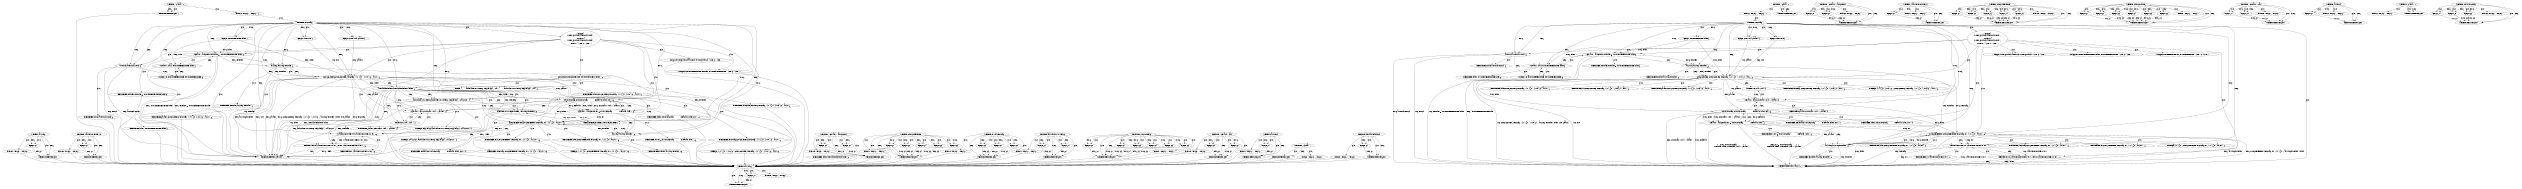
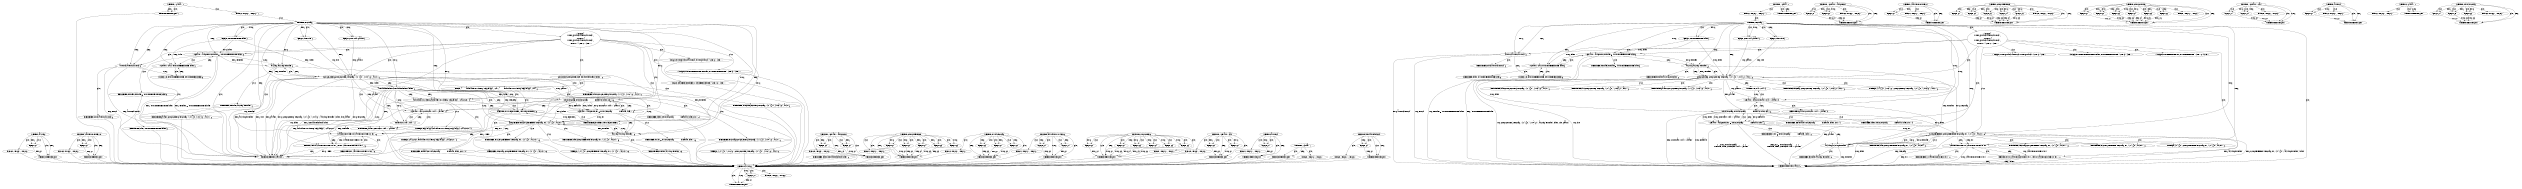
edge "(CONTROL_STRUCTURE,IF,if (isProhibitedIndex_l(index)))" -> "(isProhibitedIndex_l,isProhibitedIndex_l(index))": now "(CONTROL_STRUCTURE,IF,if (isProhibitedIndex_l(index)))" -> "(RETURN,return BAD_INDEX;,return BAD_INDEX;)"
node "<(LOCAL,OMX_ERRORTYPE err: OMX_ERRORTYPE)<SUB>13</SUB>>": added
edge "(IDENTIFIER,BAD_INDEX,return BAD_INDEX;)" -> "(RETURN,return BAD_INDEX;,return BAD_INDEX;)": label "DDG: BAD_INDEX" -> "DDG: BAD_DDG"
edge "(RETURN,return BAD_INDEX;,return BAD_INDEX;)" -> "(IDENTIFIER,BAD_INDEX,return BAD_INDEX;)": label "DDG: err" -> "AST: "
